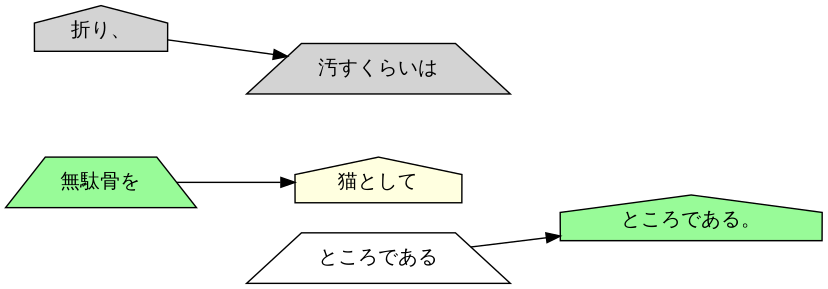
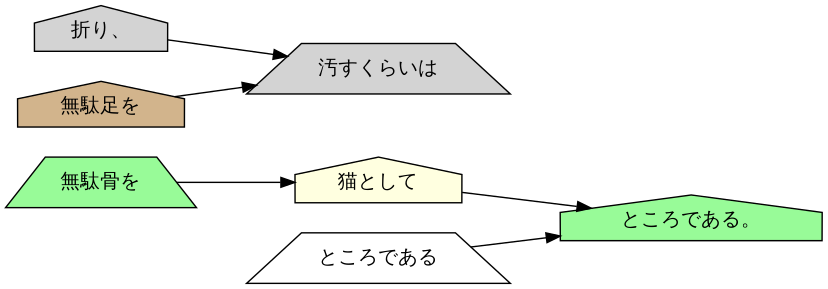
node "無駄足を": added
edge "猫として" -> "ところである。": added
